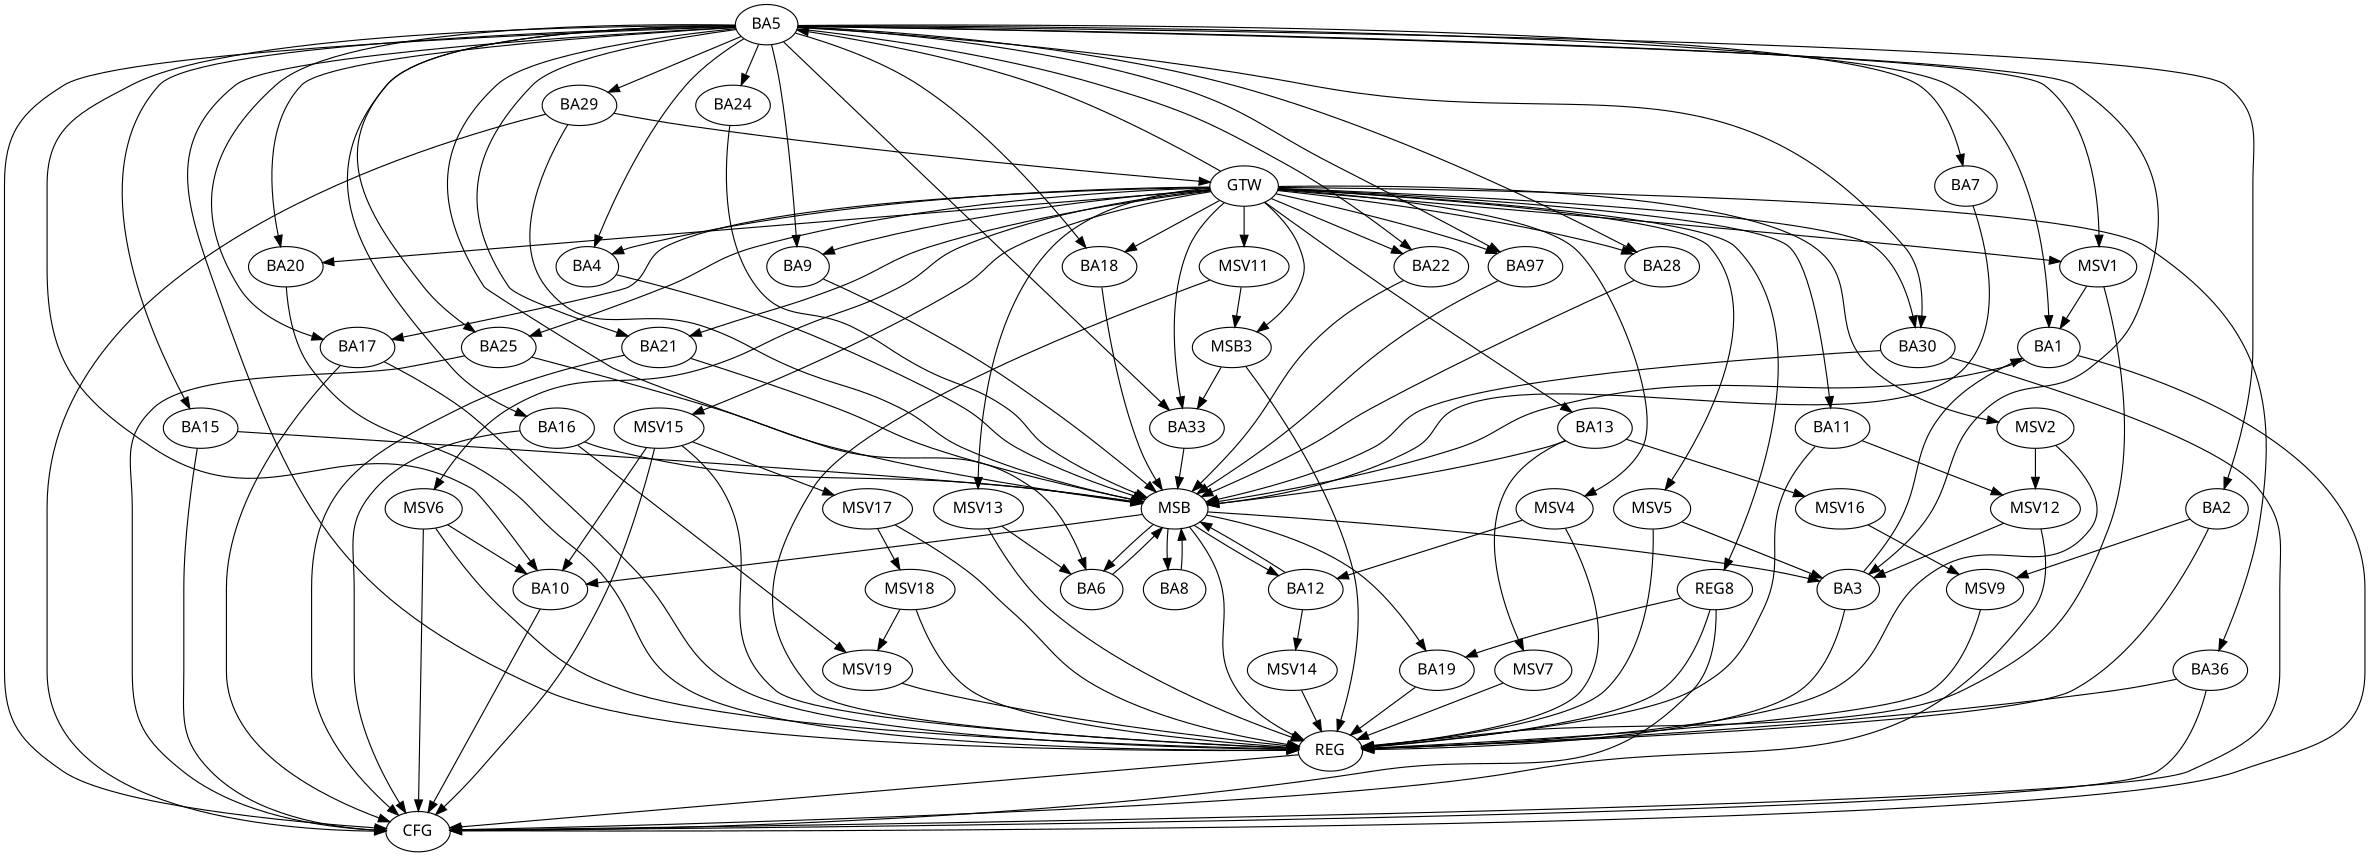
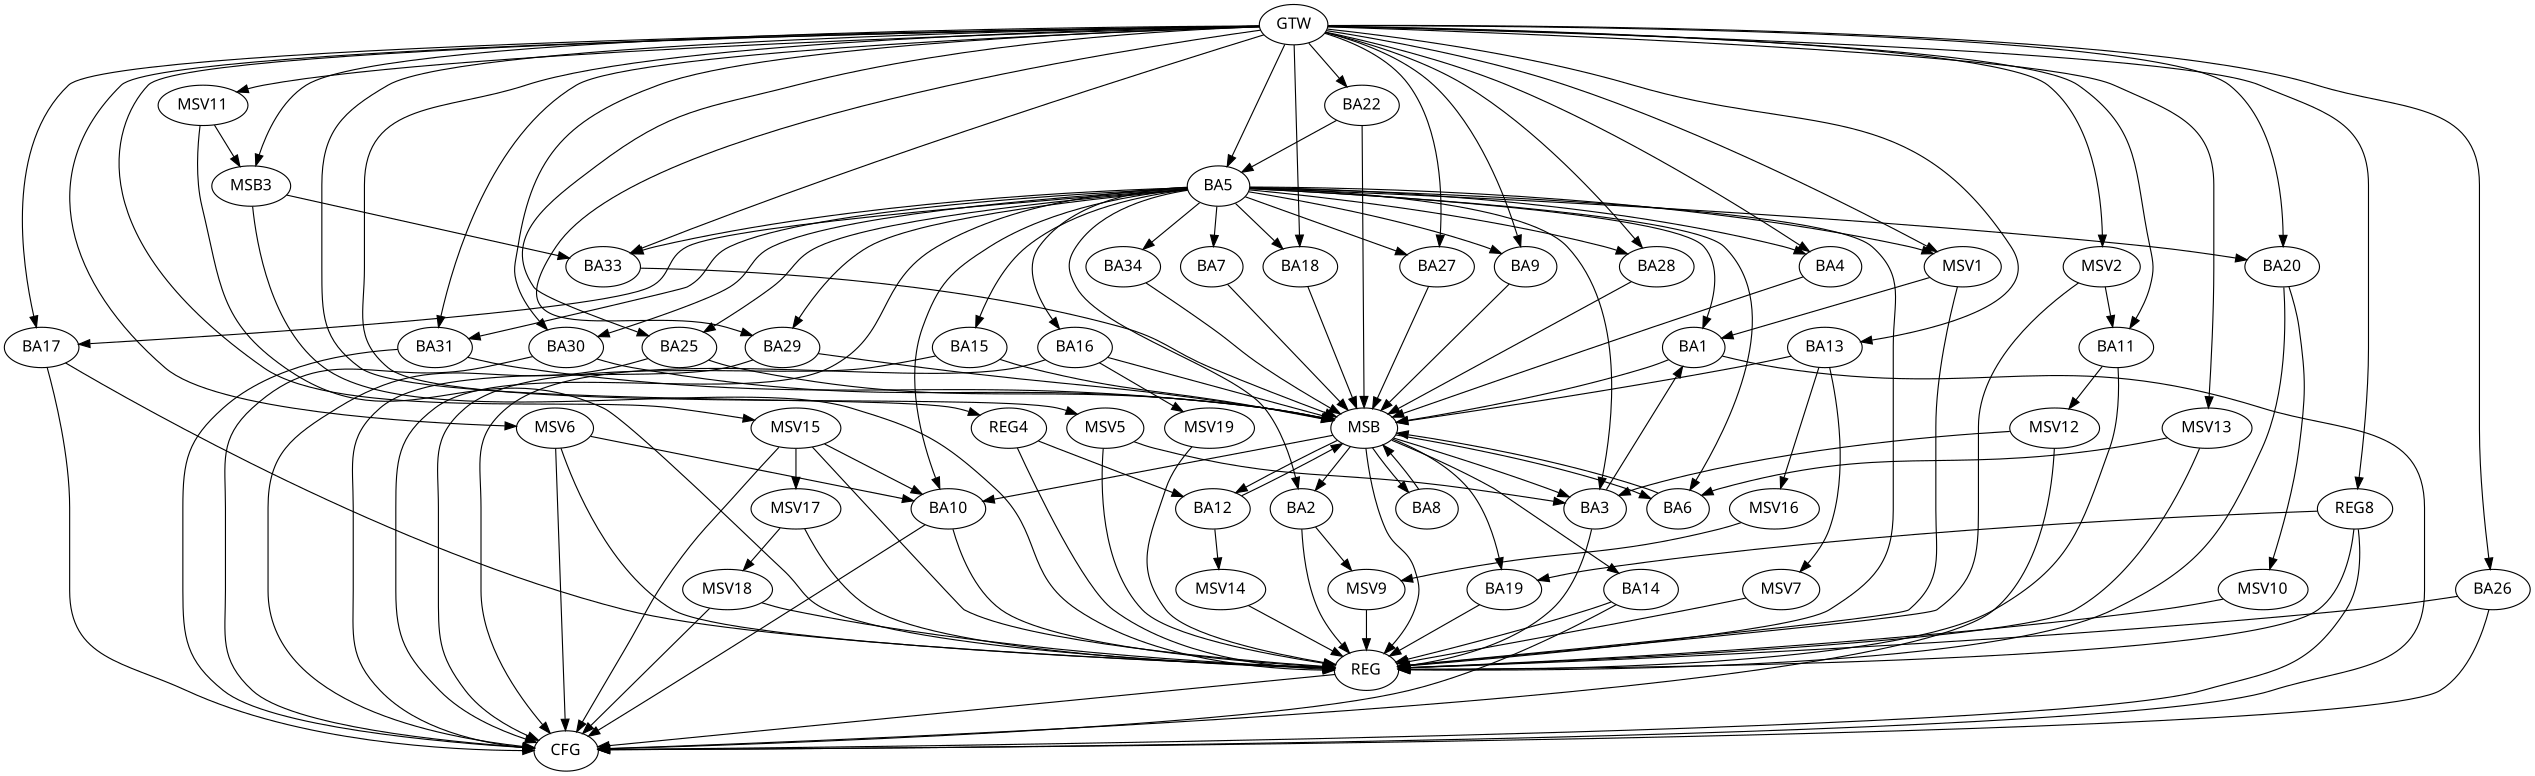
edge "BA5" -> "BA22": reversed
node "BA24": label "BA24" -> "BA34"
edge "BA29" -> "GTW": reversed
node "BA97": label "BA97" -> "BA27"
node "BA21": label "BA21" -> "BA31"
edge "MSV2" -> "MSV12": now "MSV2" -> "BA11"
edge "MSB" -> "BA2": added
node "MSV4": label "MSV4" -> "REG4"
node "BA14": added
node "MSV10": added
edge "BA10" -> "REG": added
edge "MSV18" -> "MSV19": now "MSV18" -> "CFG"
node "BA36": label "BA36" -> "BA26"
